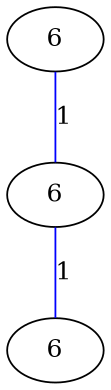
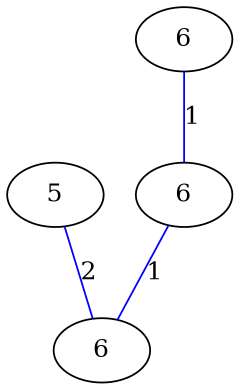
node "5": added
